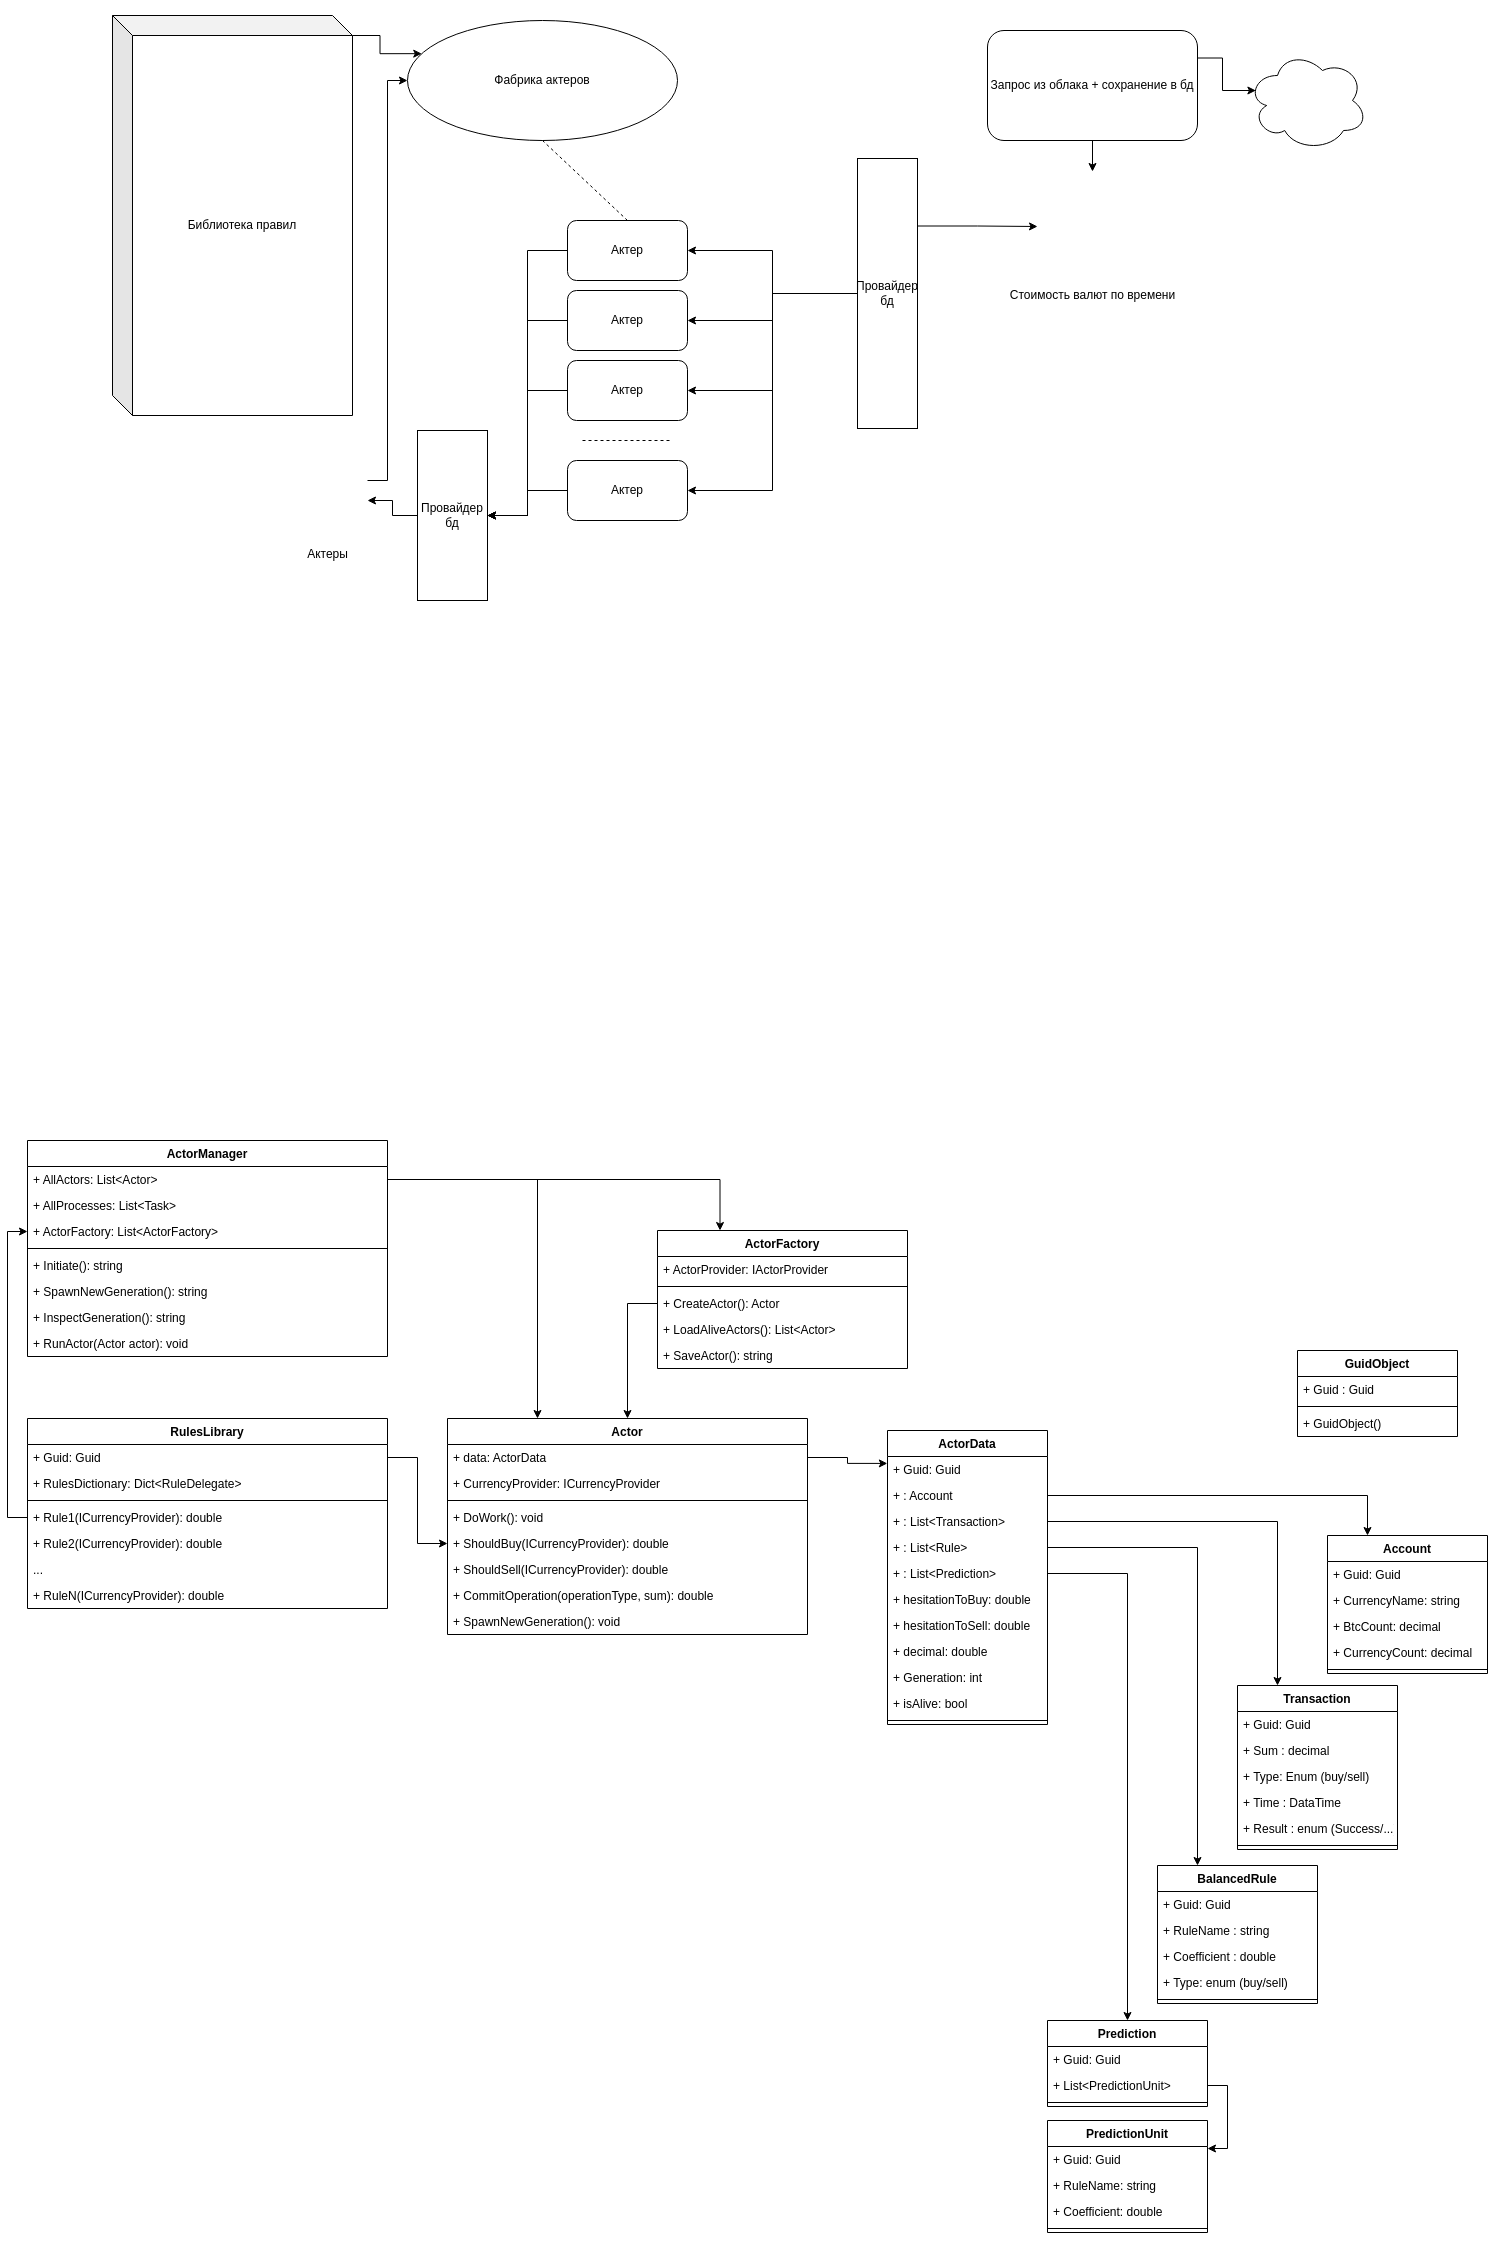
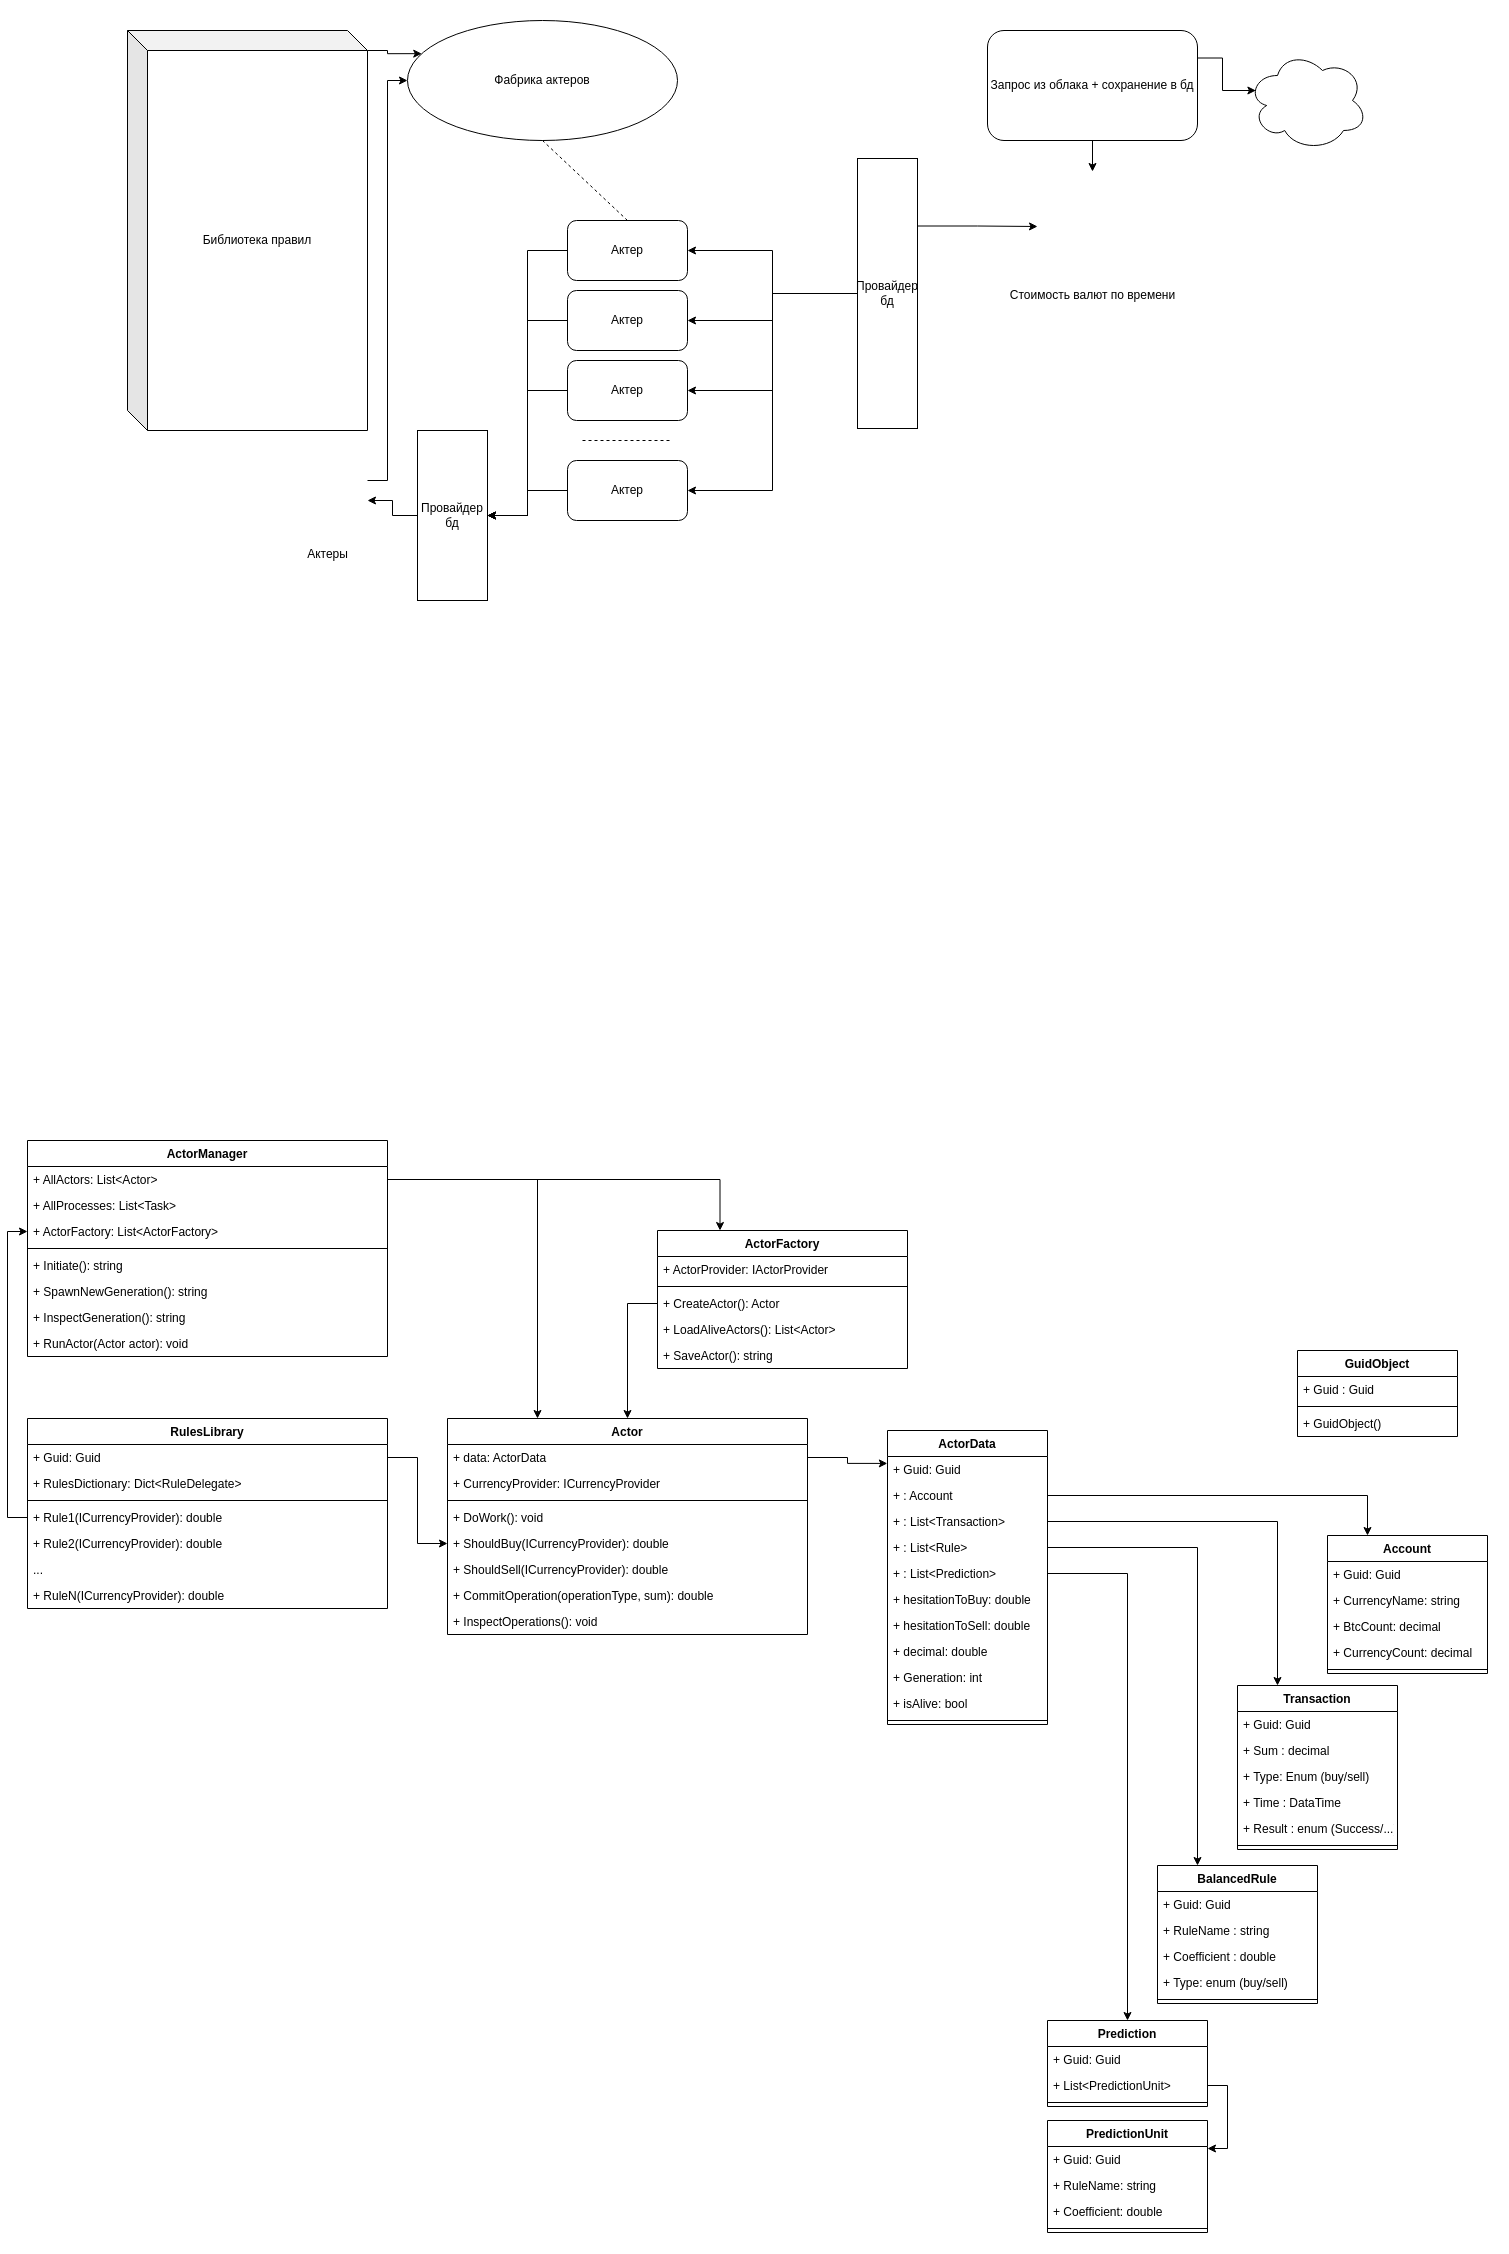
node "Библиотека правил": moved (233, 216) -> (248, 231)
node "+ SpawnNewGeneration(): void": label "+ SpawnNewGeneration(): void" -> "+ InspectOperations(): void"
